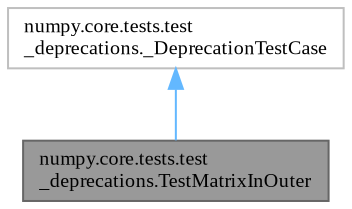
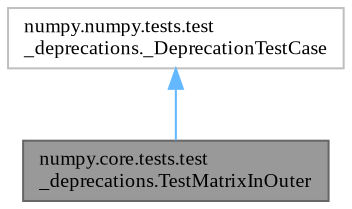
node "numpy.core.tests.test _deprecations._DeprecationTestCase": label "numpy.core.tests.test _deprecations._DeprecationTestCase" -> "numpy.numpy.tests.test _deprecations._DeprecationTestCase"
